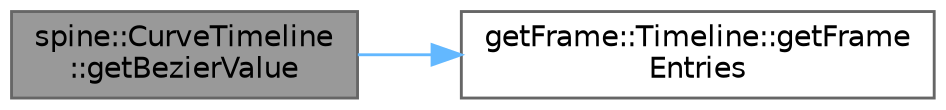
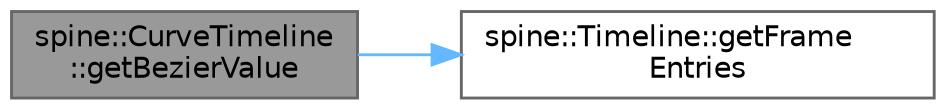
node "getFrame::Timeline::getFrame Entries": label "getFrame::Timeline::getFrame Entries" -> "spine::Timeline::getFrame Entries"
